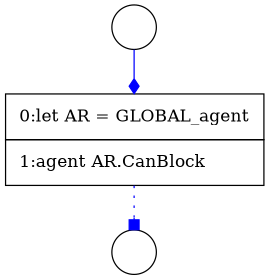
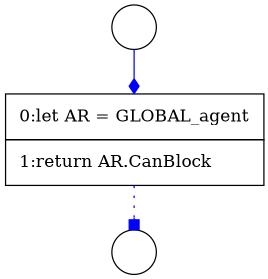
node "0:let AR = GLOBAL_agent": text "1:agent AR.CanBlock" -> "1:return AR.CanBlock"
